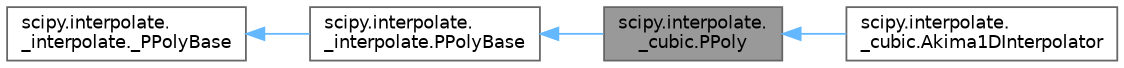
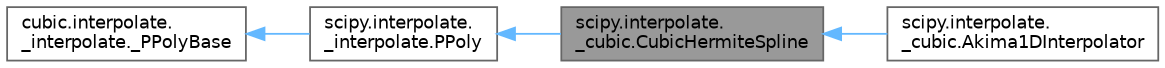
node "scipy.interpolate. _interpolate._PPolyBase": label "scipy.interpolate. _interpolate._PPolyBase" -> "cubic.interpolate. _interpolate._PPolyBase"
node "scipy.interpolate. _interpolate.PPolyBase": label "scipy.interpolate. _interpolate.PPolyBase" -> "scipy.interpolate. _interpolate.PPoly"
node "scipy.interpolate. _cubic.PPoly": label "scipy.interpolate. _cubic.PPoly" -> "scipy.interpolate. _cubic.CubicHermiteSpline"
